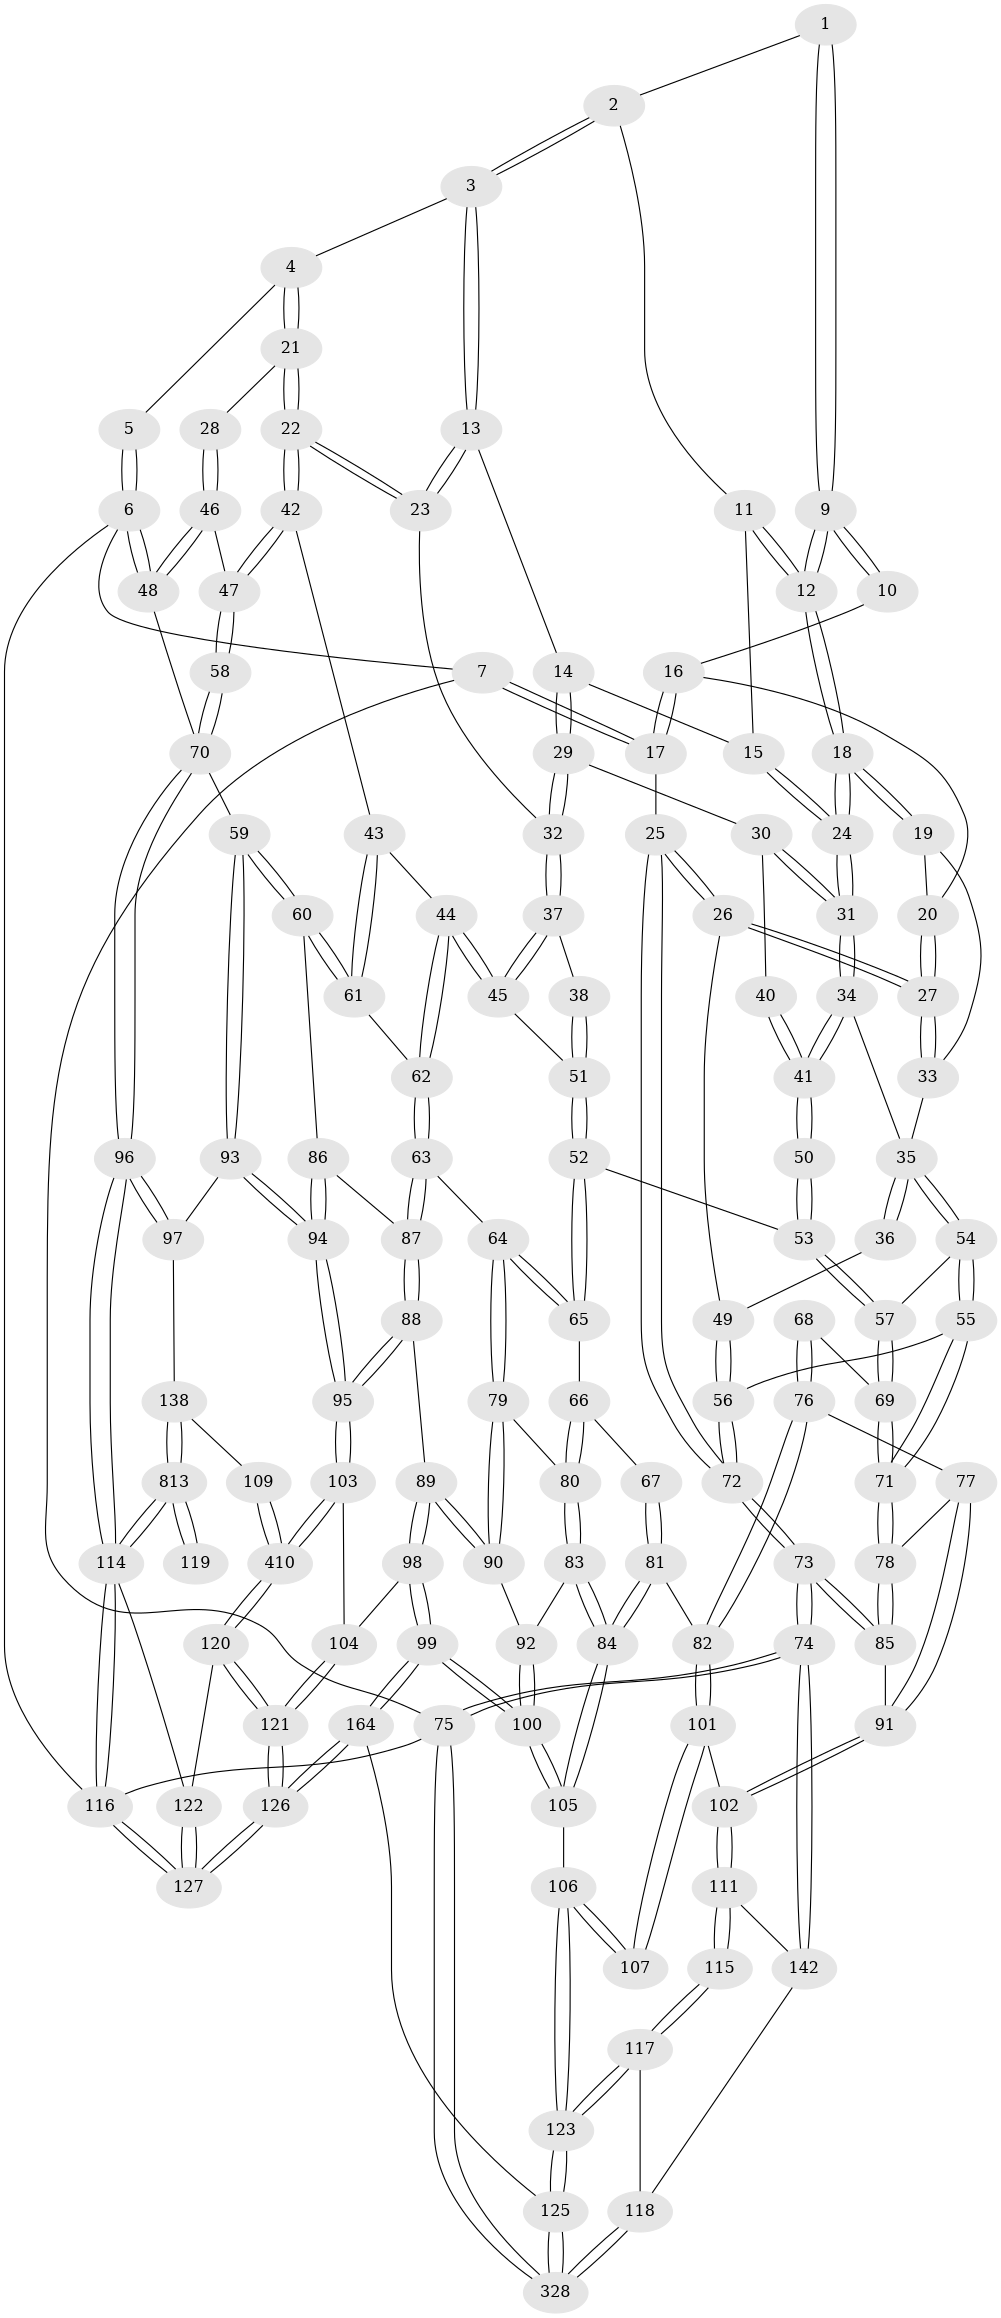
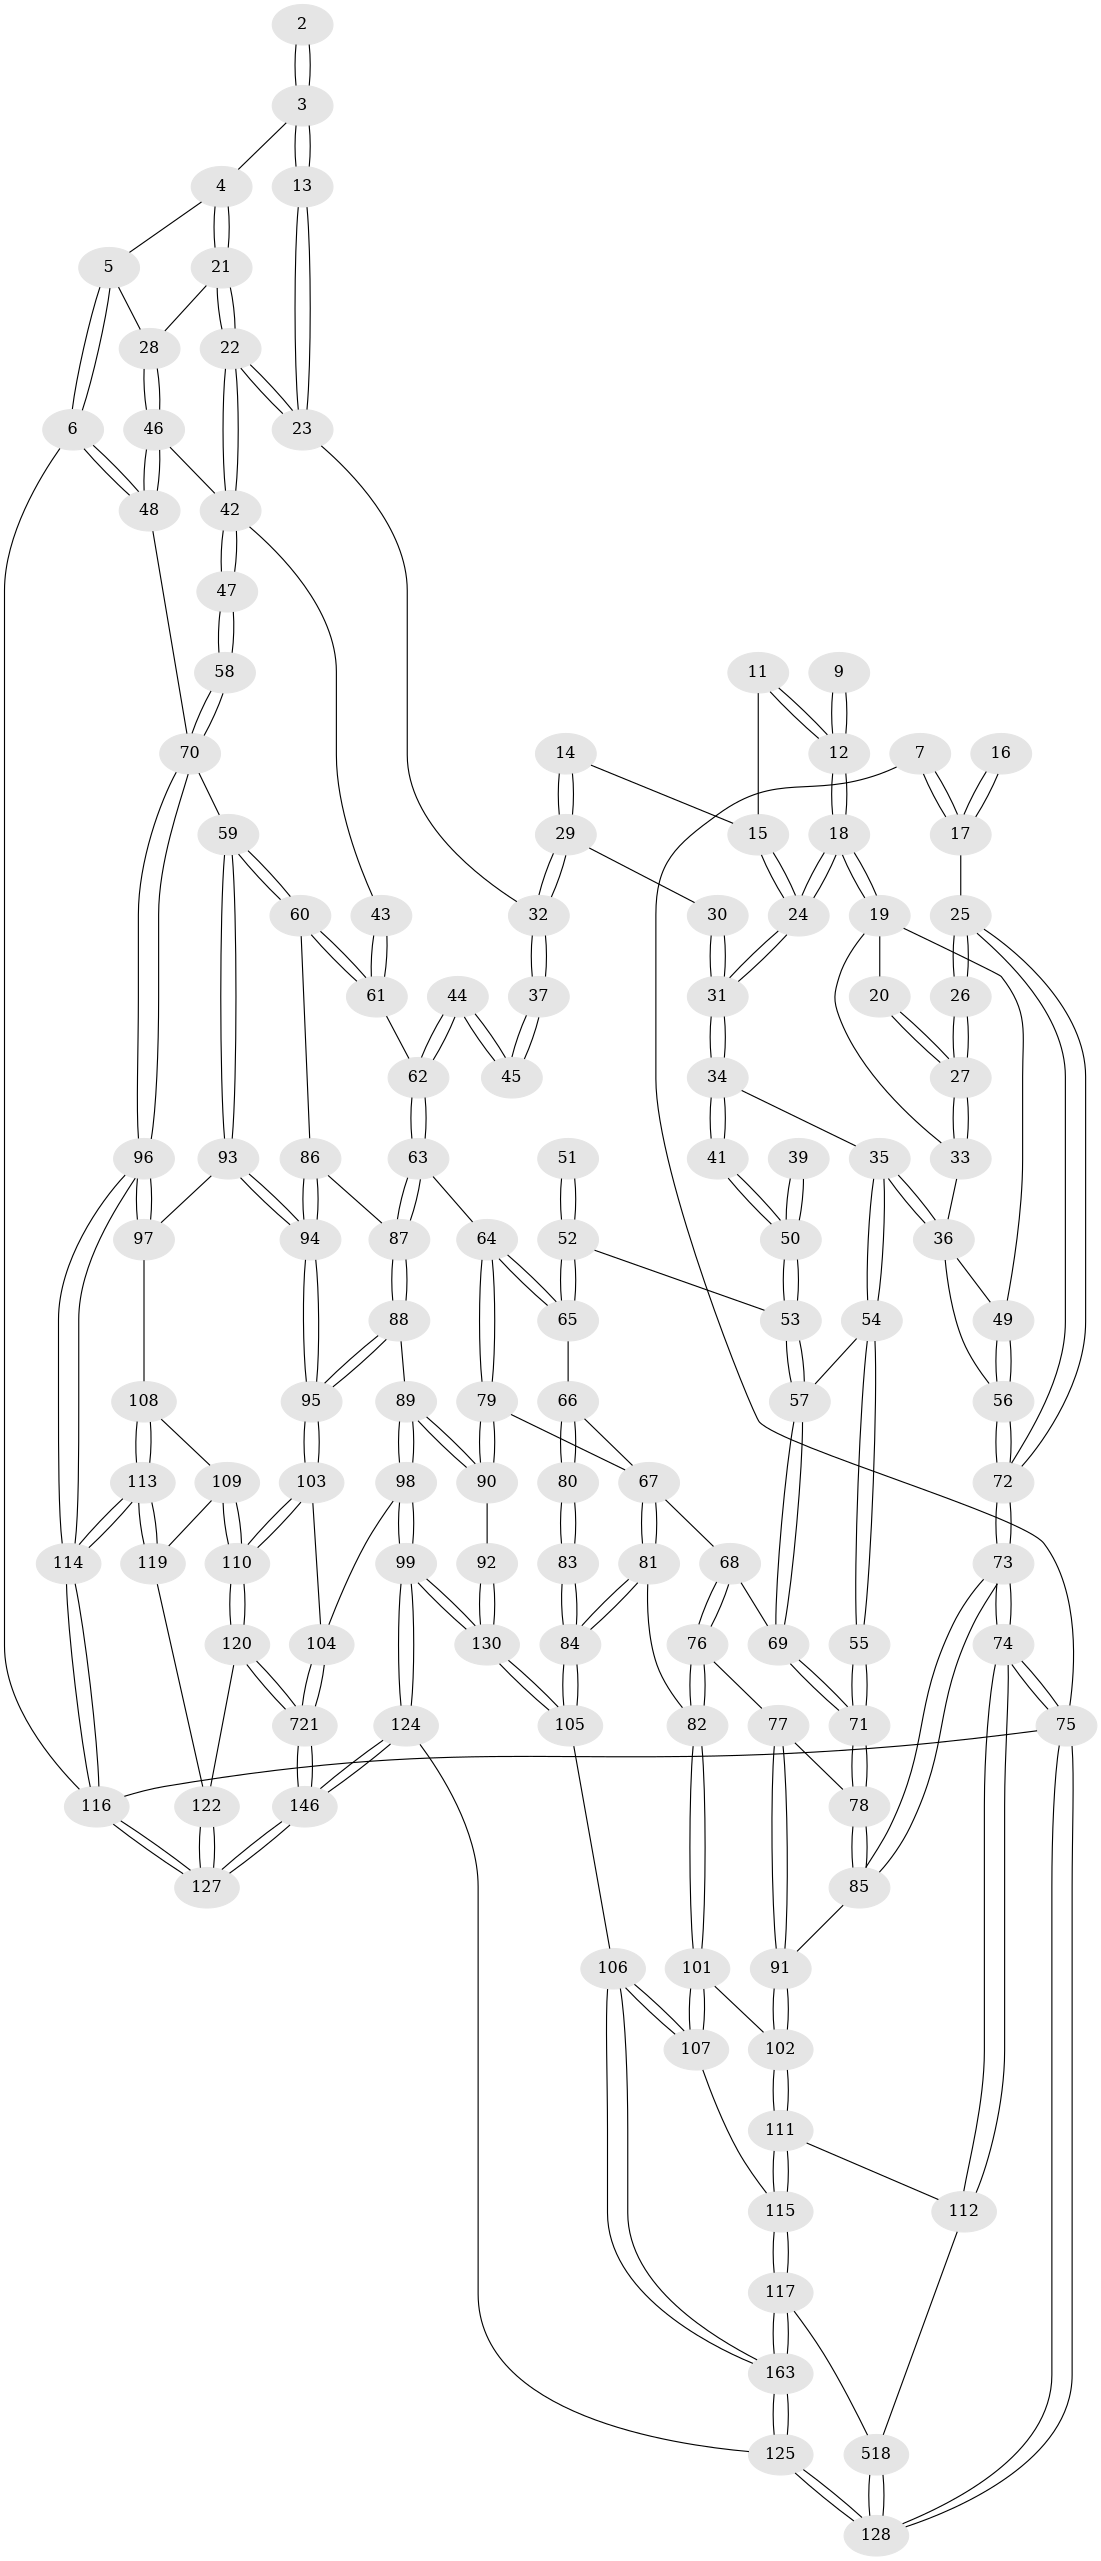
node "1": removed
edge "5" -- "28": added
edge "2" -- "11": removed
edge "46" -- "47": now "46" -- "42"
edge "13" -- "14": removed
node "10": removed
edge "6" -- "7": removed
edge "16" -- "20": removed
edge "43" -- "44": removed
node "38": removed
node "40": removed
edge "45" -- "51": removed
edge "26" -- "49": now "19" -- "49"
edge "33" -- "35": now "33" -- "36"
node "39": added
edge "55" -- "56": now "36" -- "56"
node "138": label "138" -> "108"
edge "79" -- "80": now "79" -- "67"
node "813": label "813" -> "113"
edge "109" -- "119": added
edge "67" -- "68": added
node "410": label "410" -> "110"
edge "83" -- "92": removed
edge "114" -- "122": now "119" -- "122"
node "121": label "121" -> "721"
node "164": label "164" -> "124"
node "100": label "100" -> "130"
node "126": label "126" -> "146"
node "142": label "142" -> "112"
node "123": label "123" -> "163"
edge "107" -- "115": added
node "118": label "118" -> "518"
node "328": label "328" -> "128"
